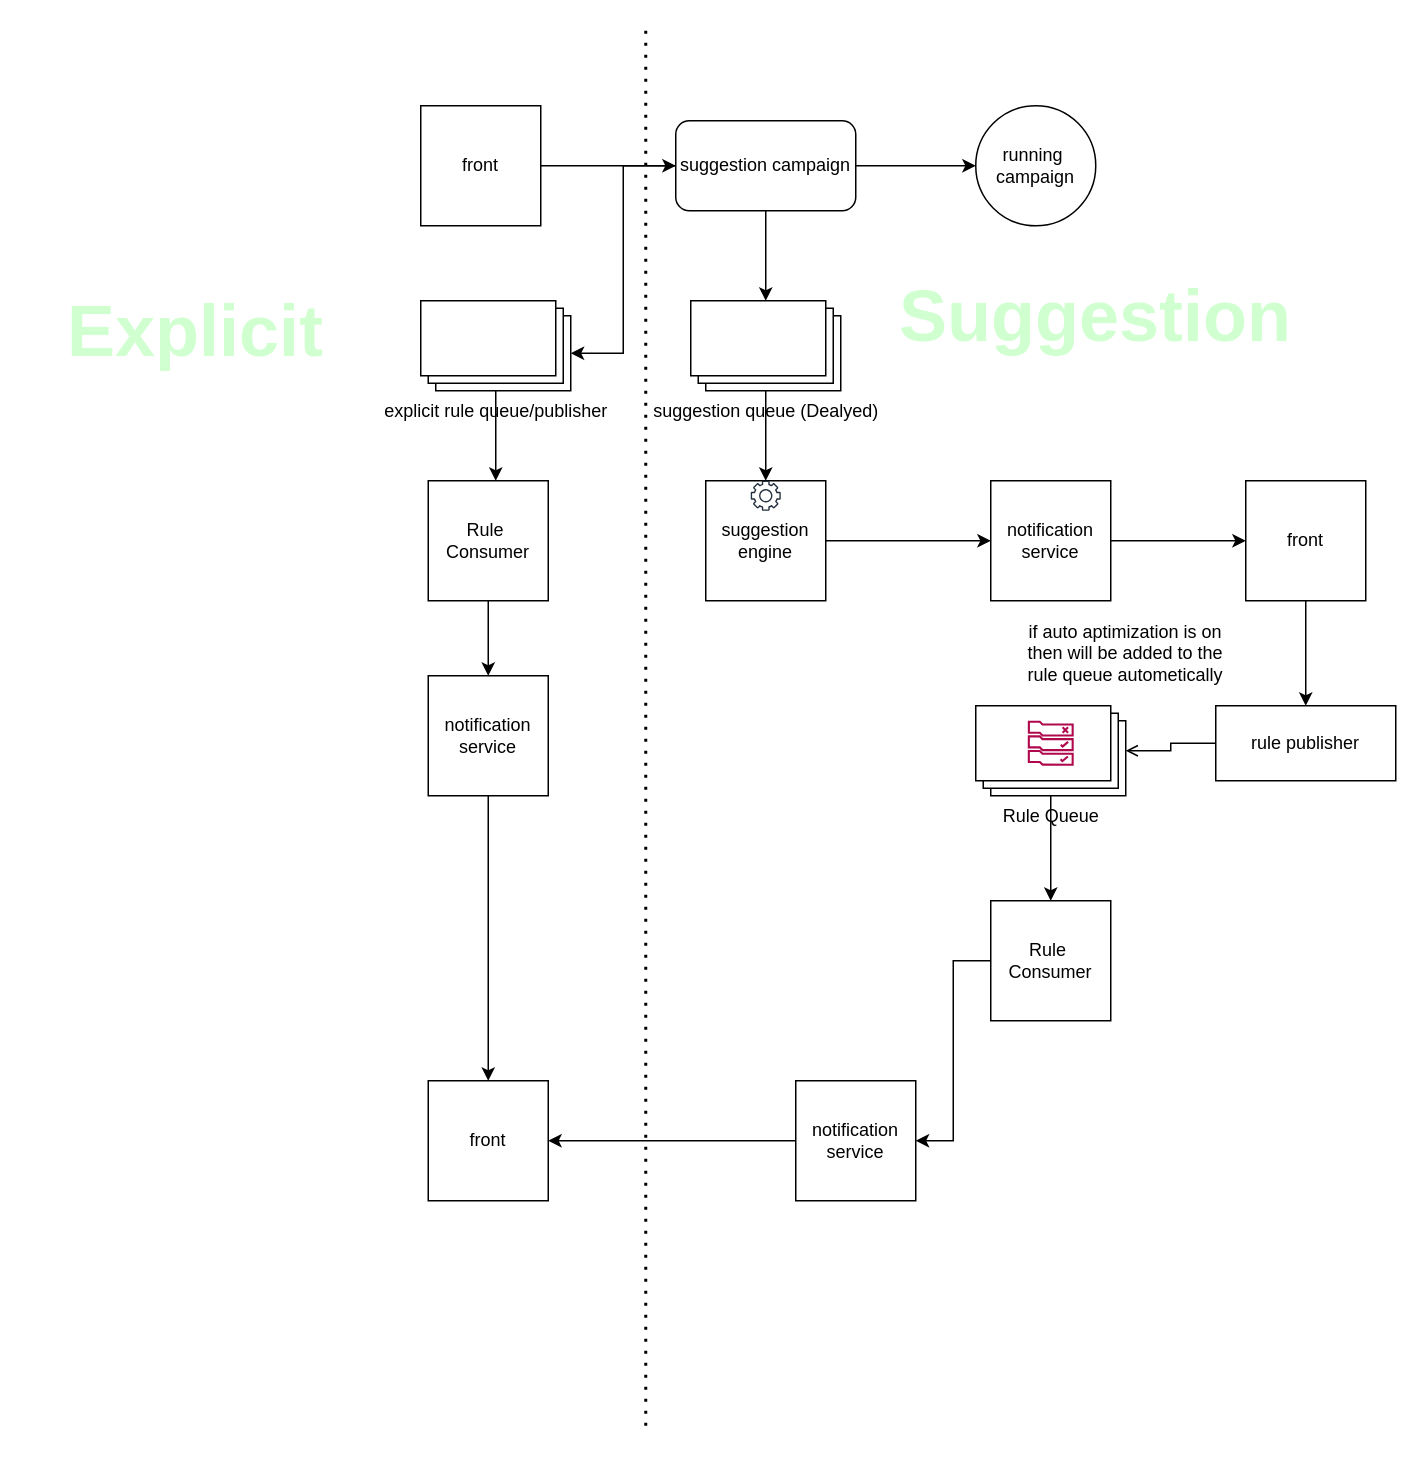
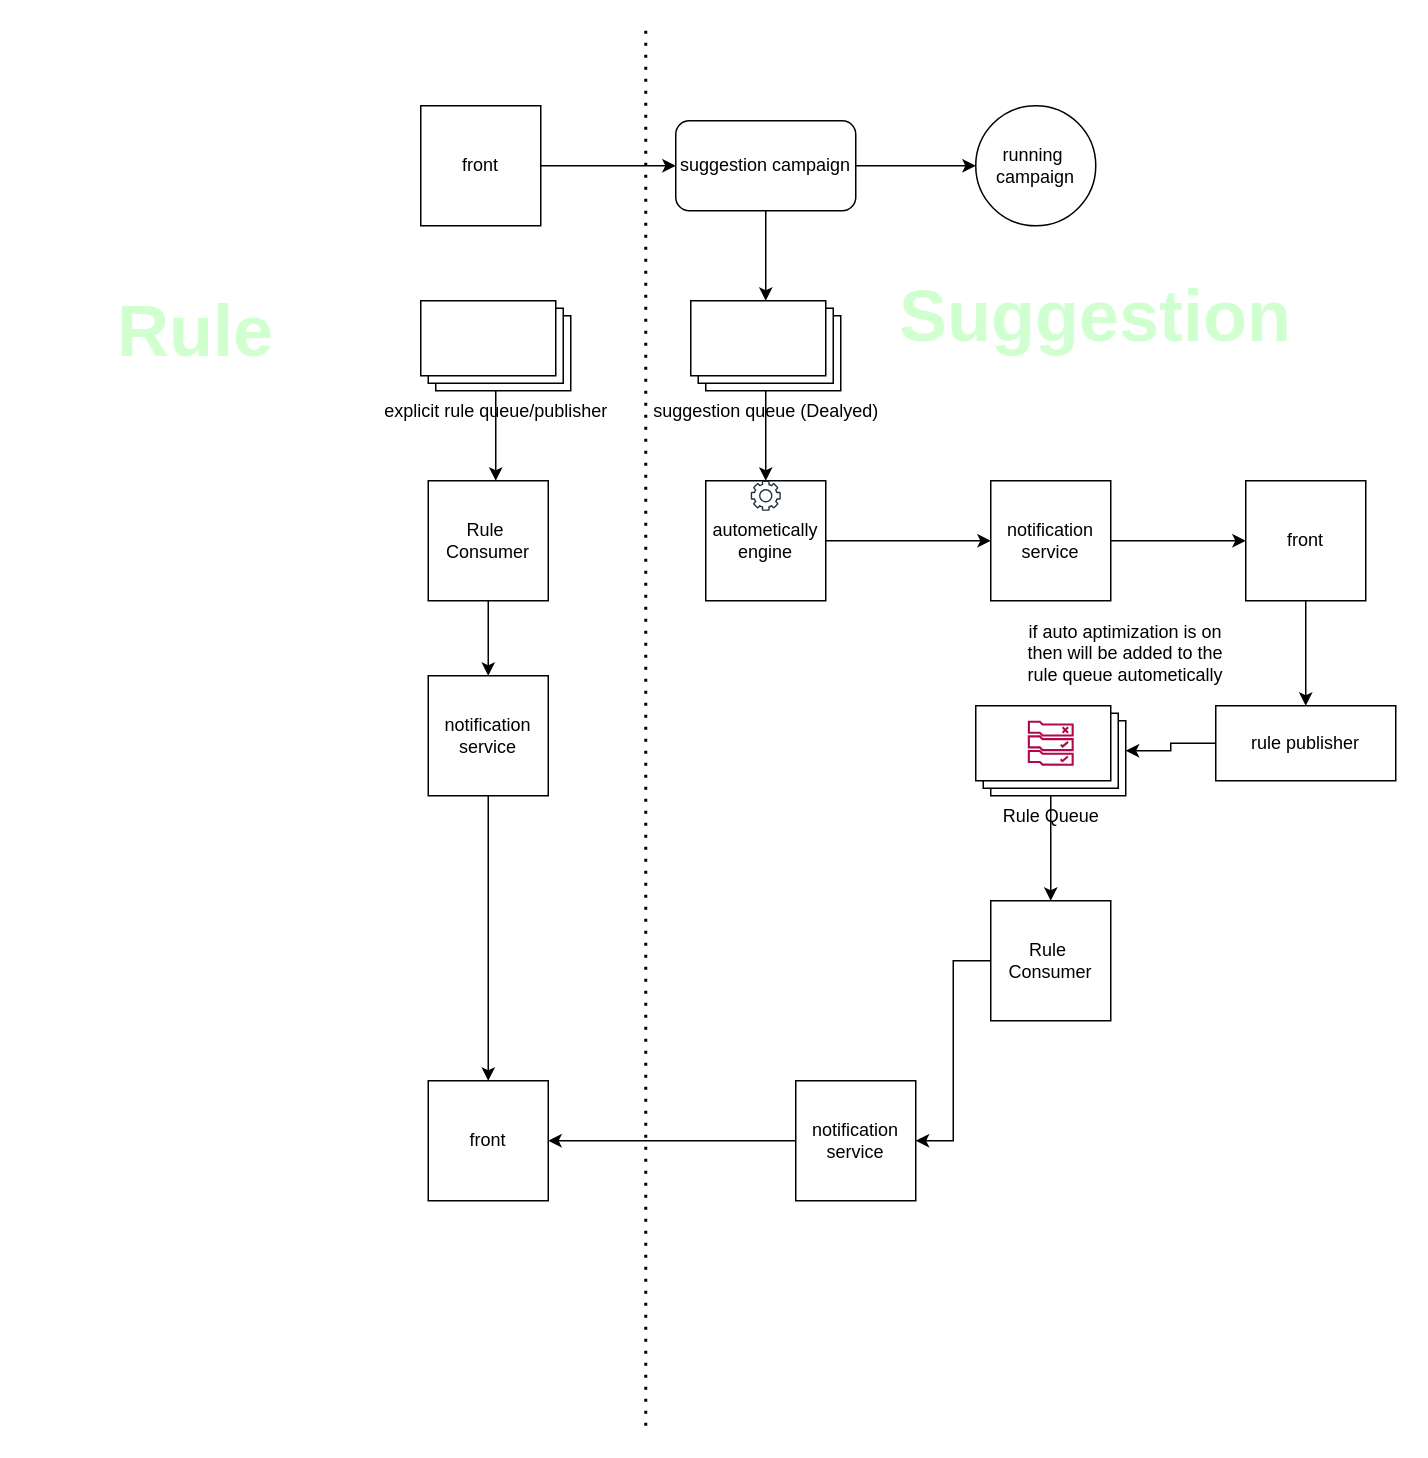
edge "suggestion campaign" -> "explicit rule queue/publisher": removed
node "Explicit": label "Explicit" -> "Rule"
node "suggestion engine": label "suggestion engine" -> "autometically engine"
edge "rule publisher" -> "Rule Queue": arrowhead open -> classic
